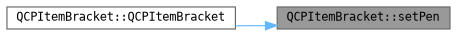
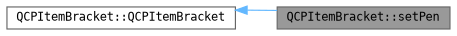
edge "QCPItemBracket::QCPItemBracket" -> "QCPItemBracket::setPen": reversed
